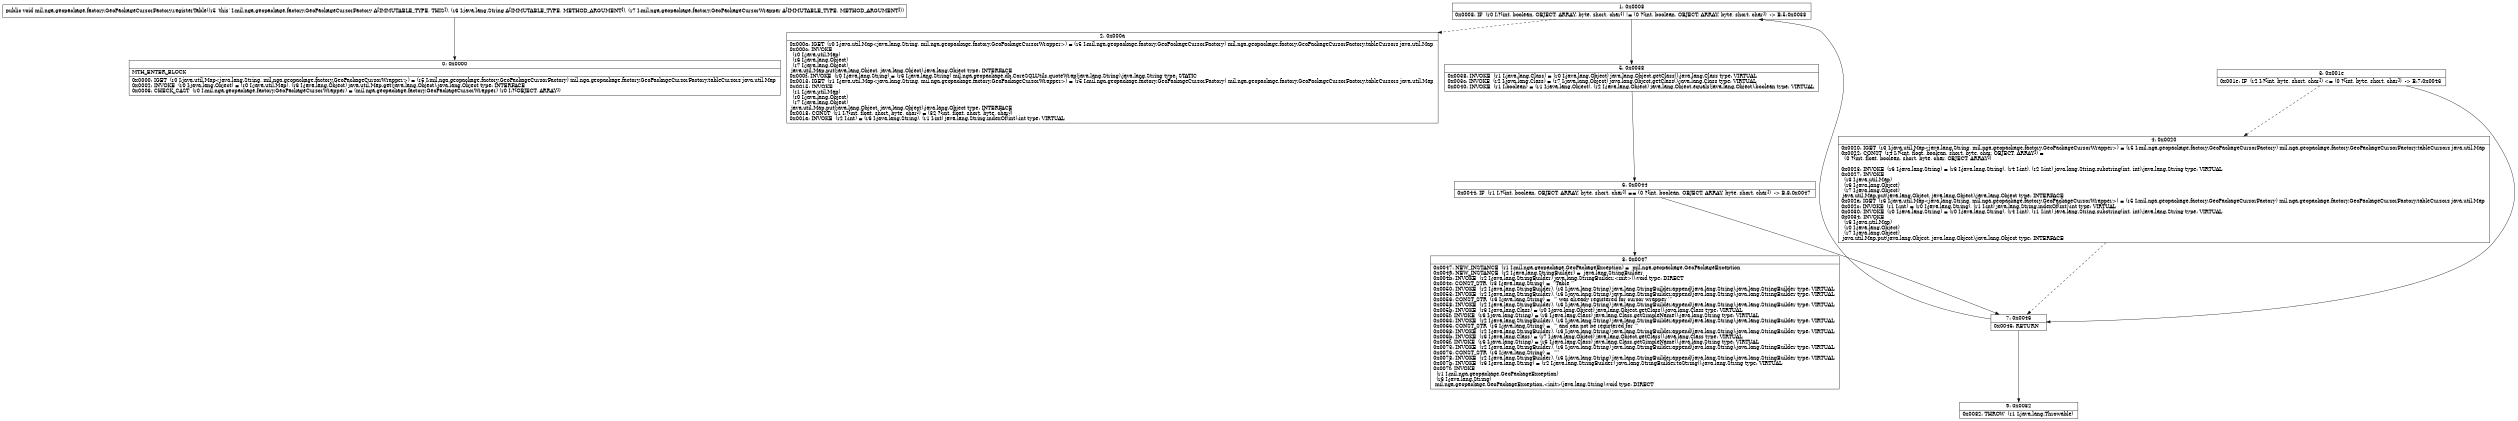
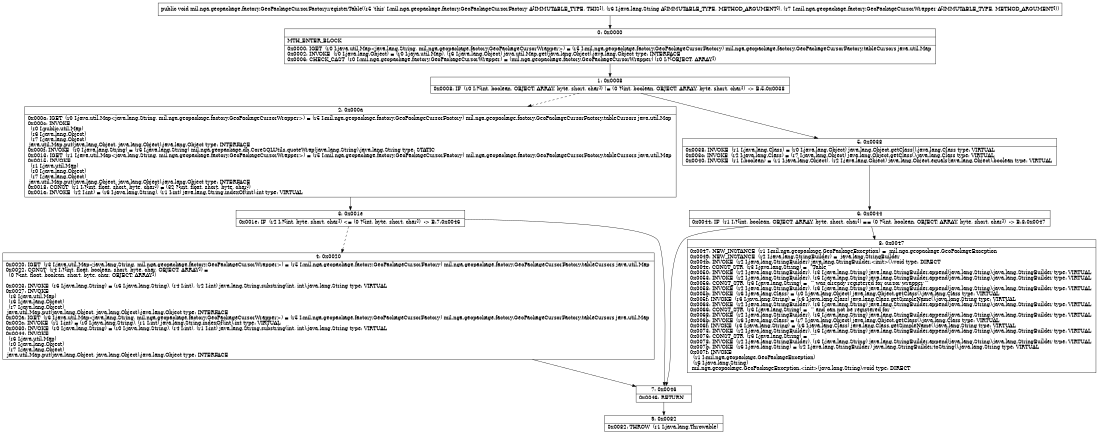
node "2: 0x000a": text "(r0 I:java.util.Map)" -> "(r0 I:public.util.Map)"
edge "7: 0x0046" -> "1: 0x0008": now "0: 0x0000" -> "1: 0x0008"
edge "2: 0x000a" -> "3: 0x001e": added
node "4: 0x0020": text "0x0034: INVOKE" -> "0x0044: INVOKE"
edge "4: 0x0020" -> "7: 0x0046": style dashed -> solid
